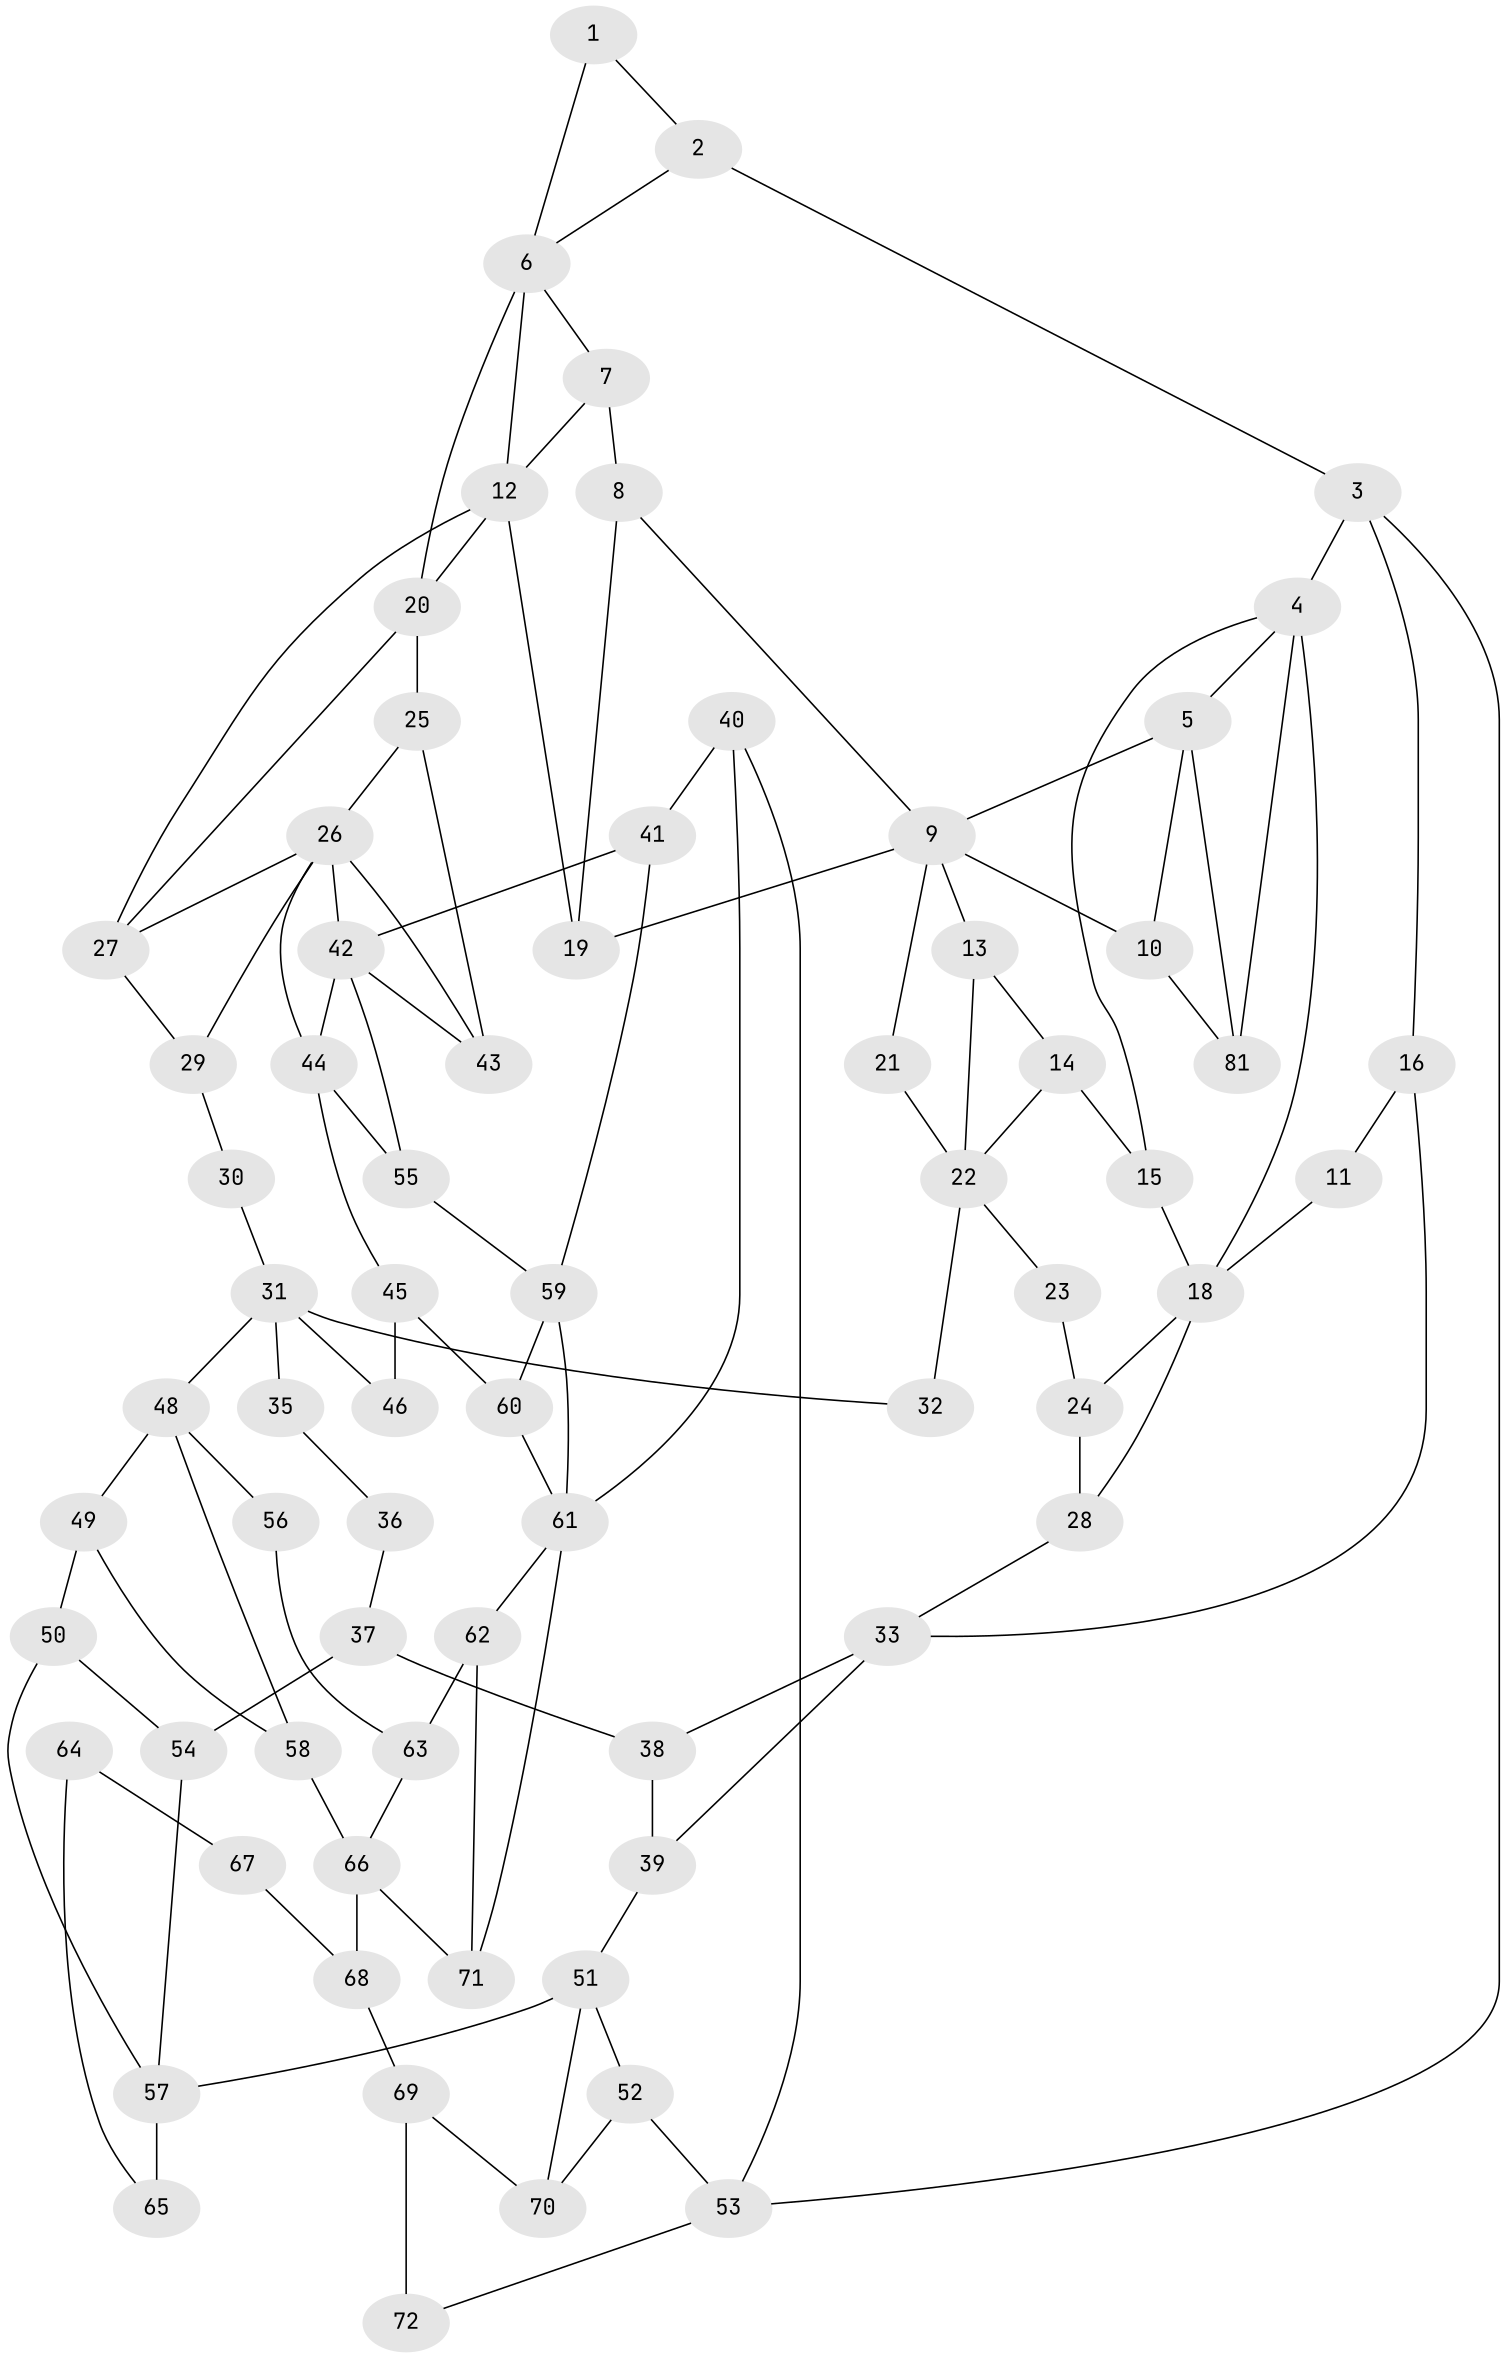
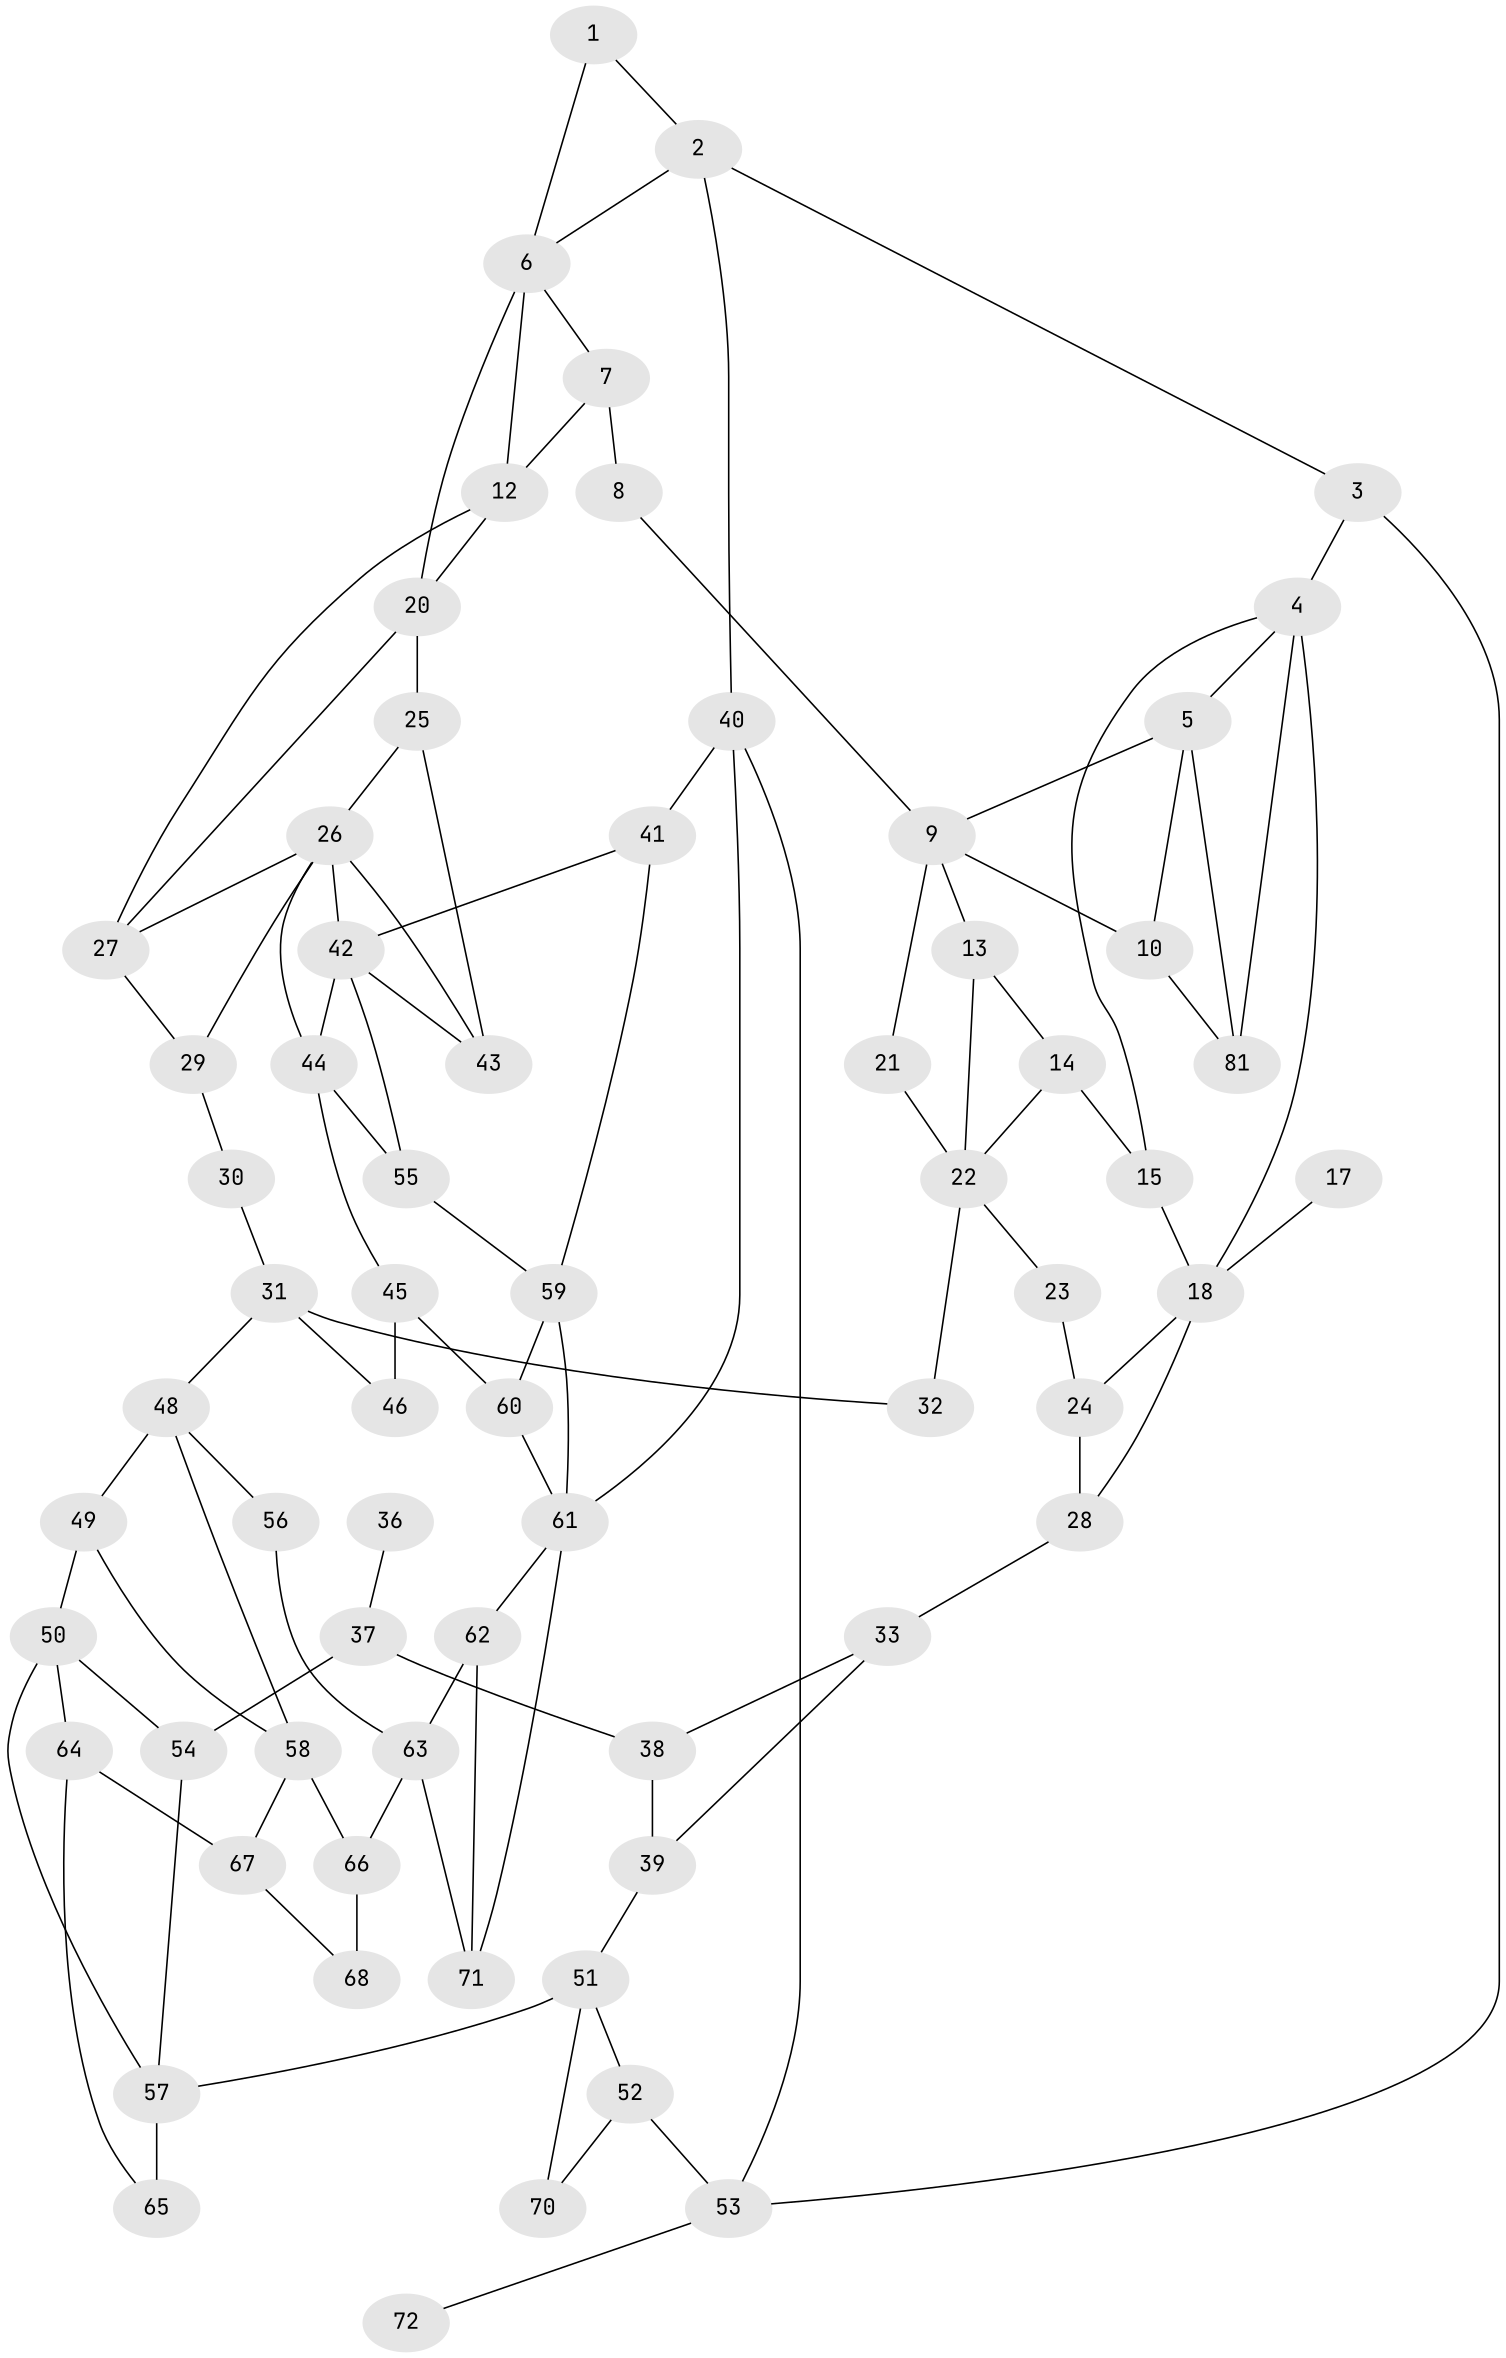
edge "2" -- "40": added
node "19": removed
node "16": removed
node "11": label "11" -> "17"
node "35": removed
edge "50" -- "64": added
edge "58" -- "67": added
edge "66" -- "71": now "63" -- "71"
node "69": removed
